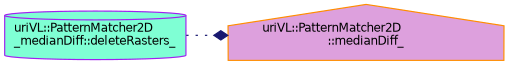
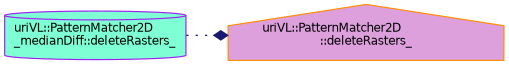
node "uriVL::PatternMatcher2D ::medianDiff_": label "uriVL::PatternMatcher2D ::medianDiff_" -> "uriVL::PatternMatcher2D ::deleteRasters_"
